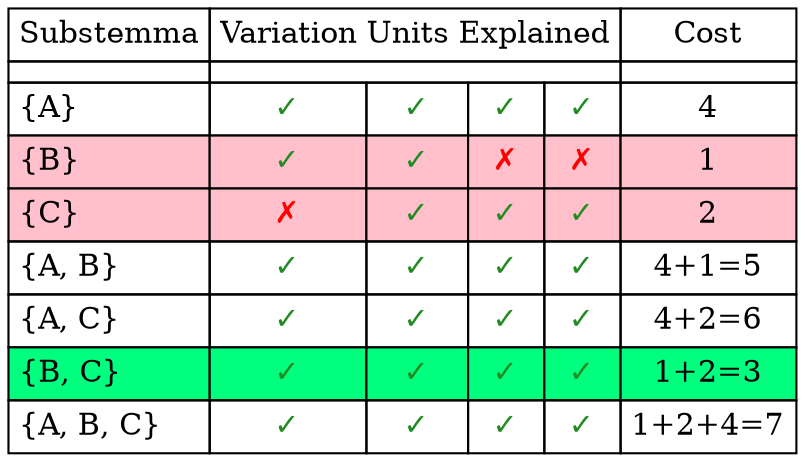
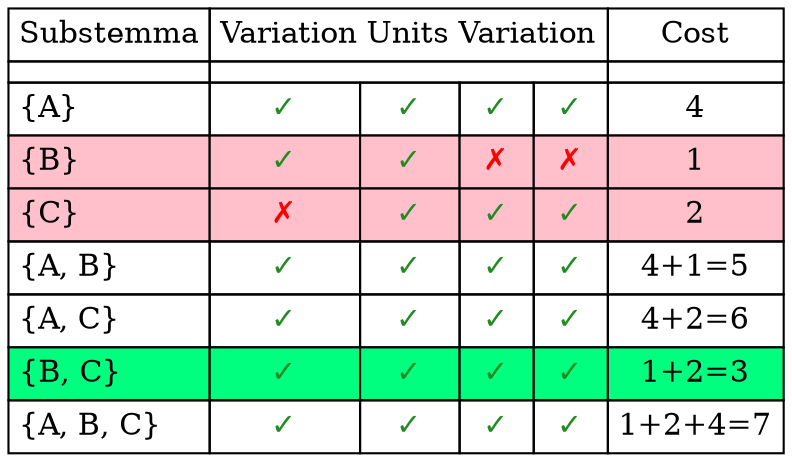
node "Substemma": text "Variation Units Explained" -> "Variation Units Variation"
